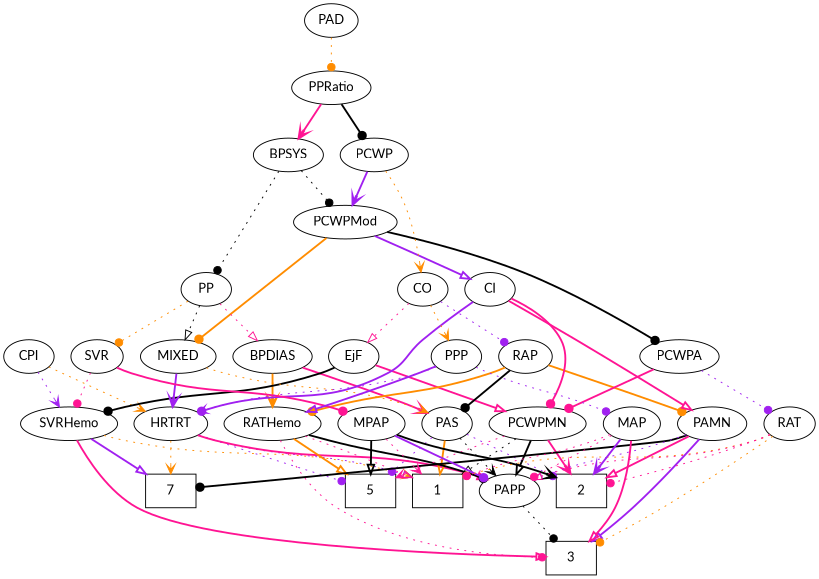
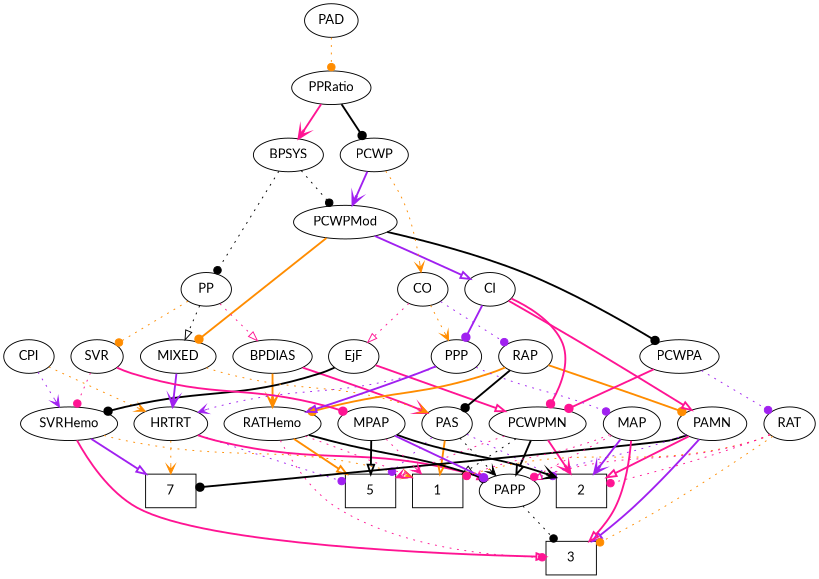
edge "CI" -> "HRTRT": now "CI" -> "PPP"
edge "HRTRT" -> "1": removed
